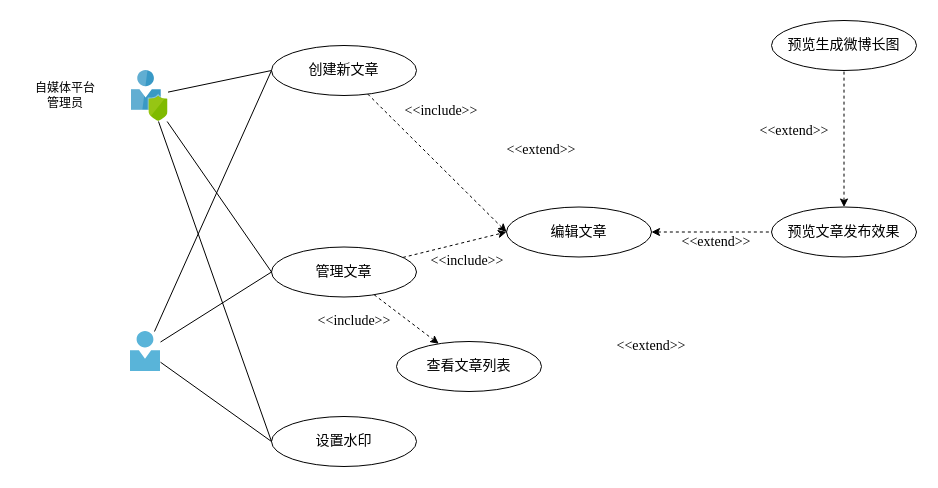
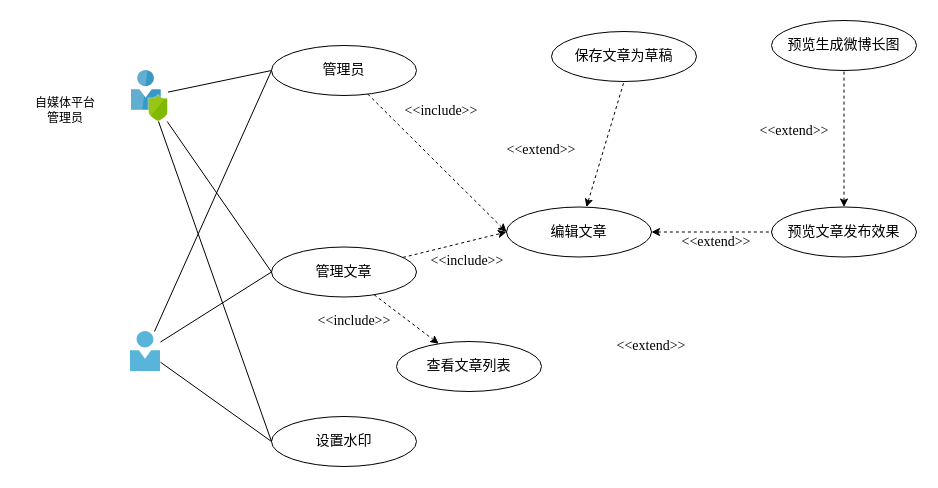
node "保存文章为草稿": added
node "创建新文章": label "创建新文章" -> "管理员"
node "自媒体平台 管理员": moved (66, 96) -> (66, 111)
edge "保存文章为草稿" -> "编辑文章": added
